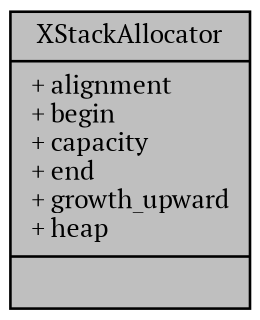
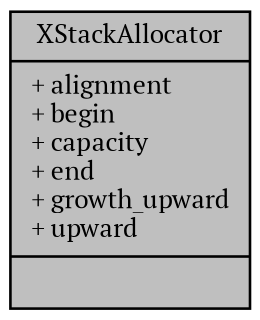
node "XStackAllocator": text "+ heap" -> "+ upward"
